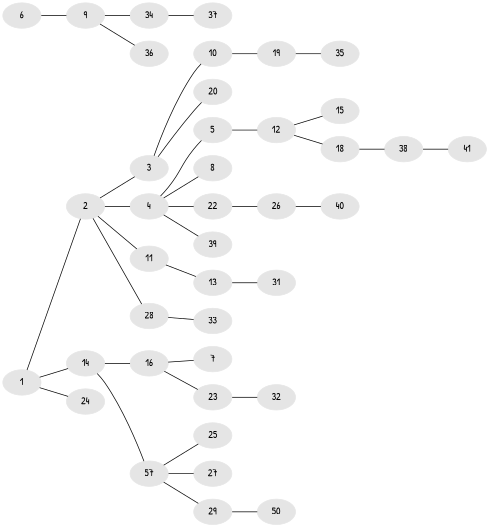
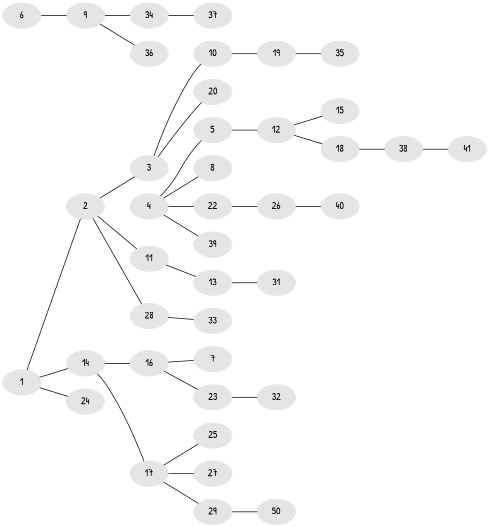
edge "2" -- "4": removed
node "57": label "57" -> "17"
